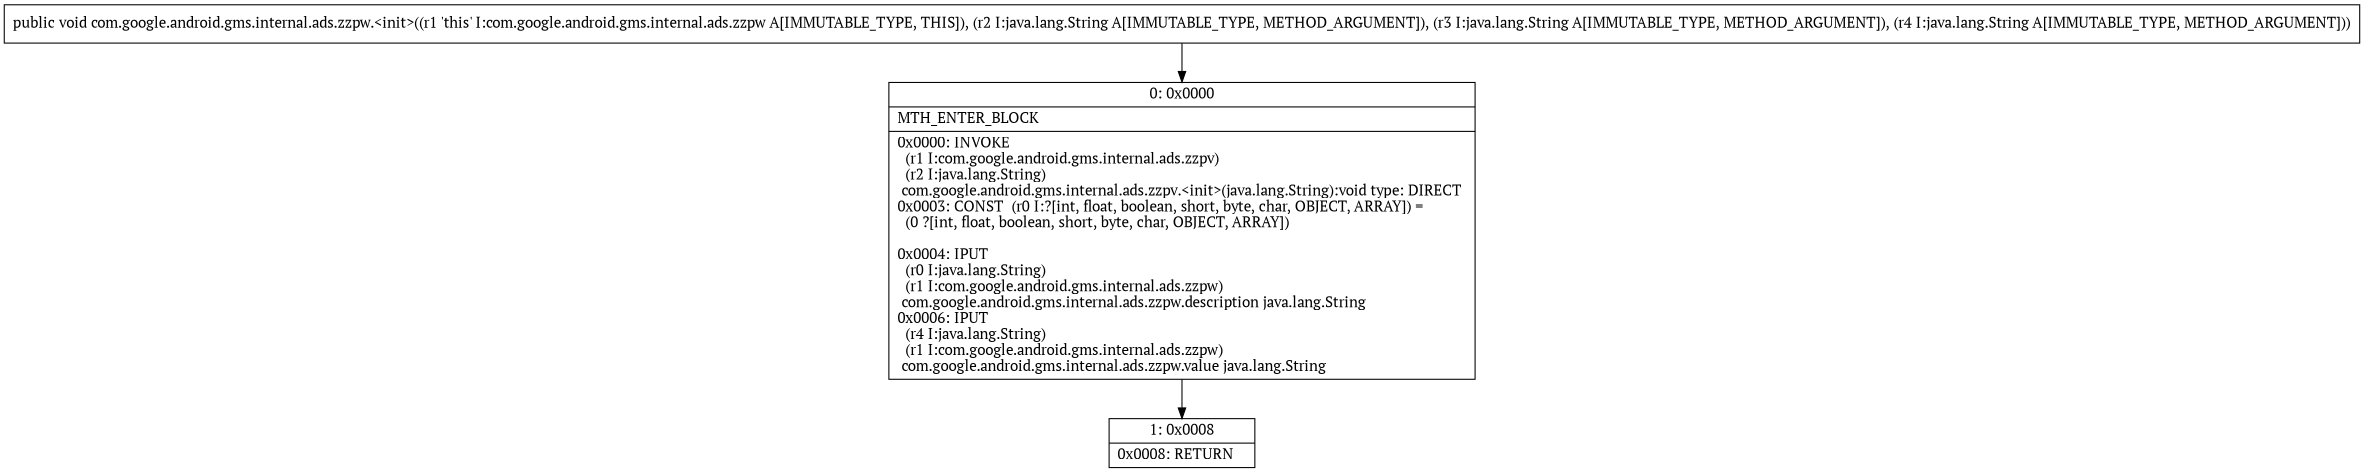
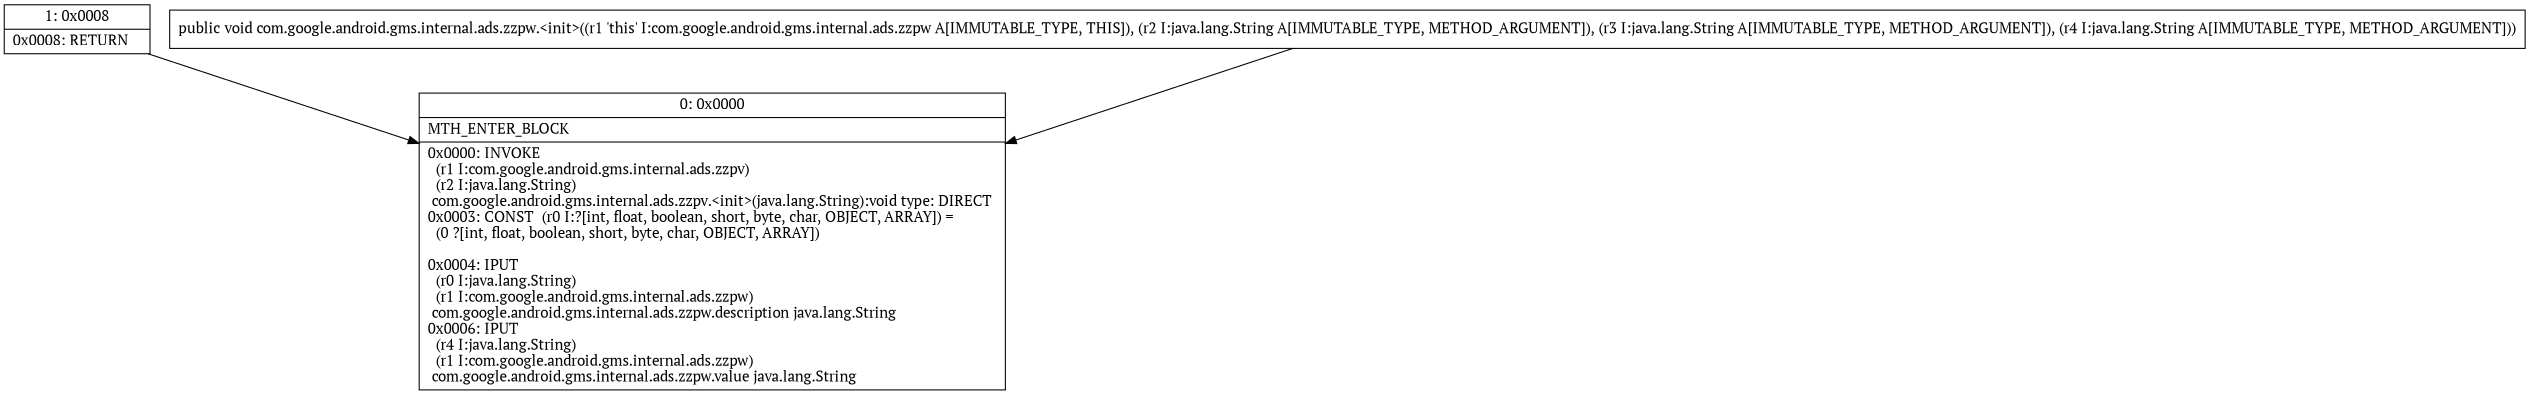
edge "0: 0x0000" -> "1: 0x0008": reversed
